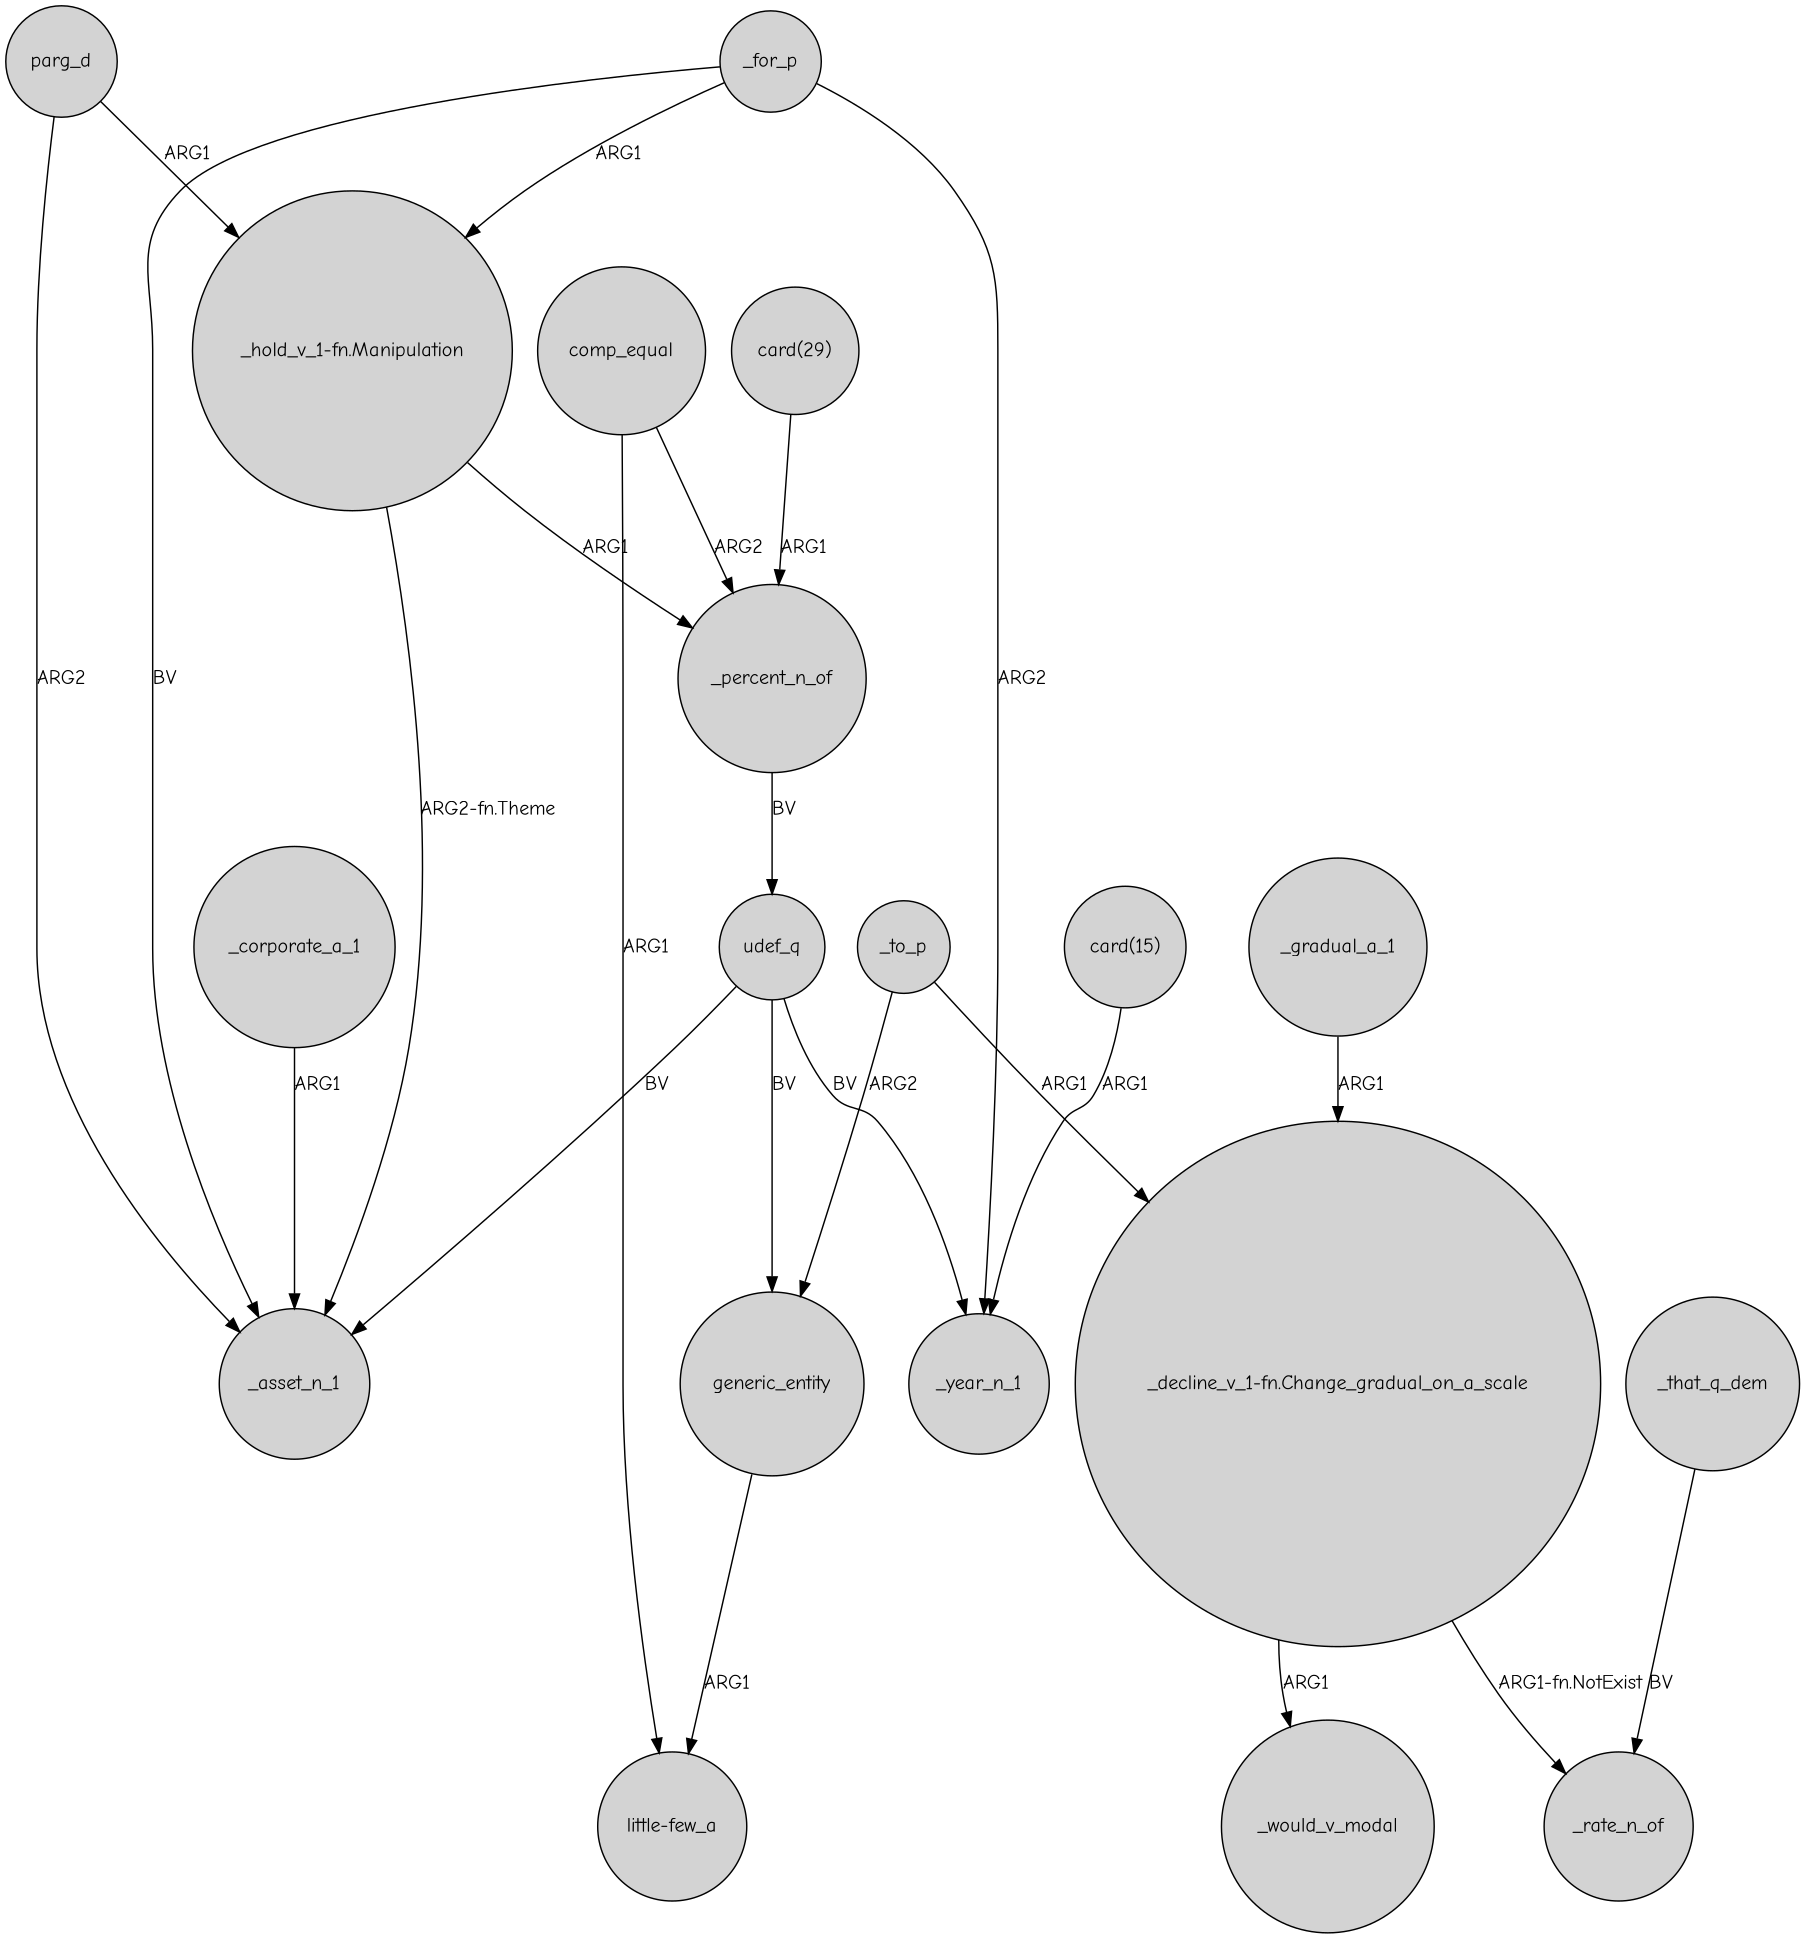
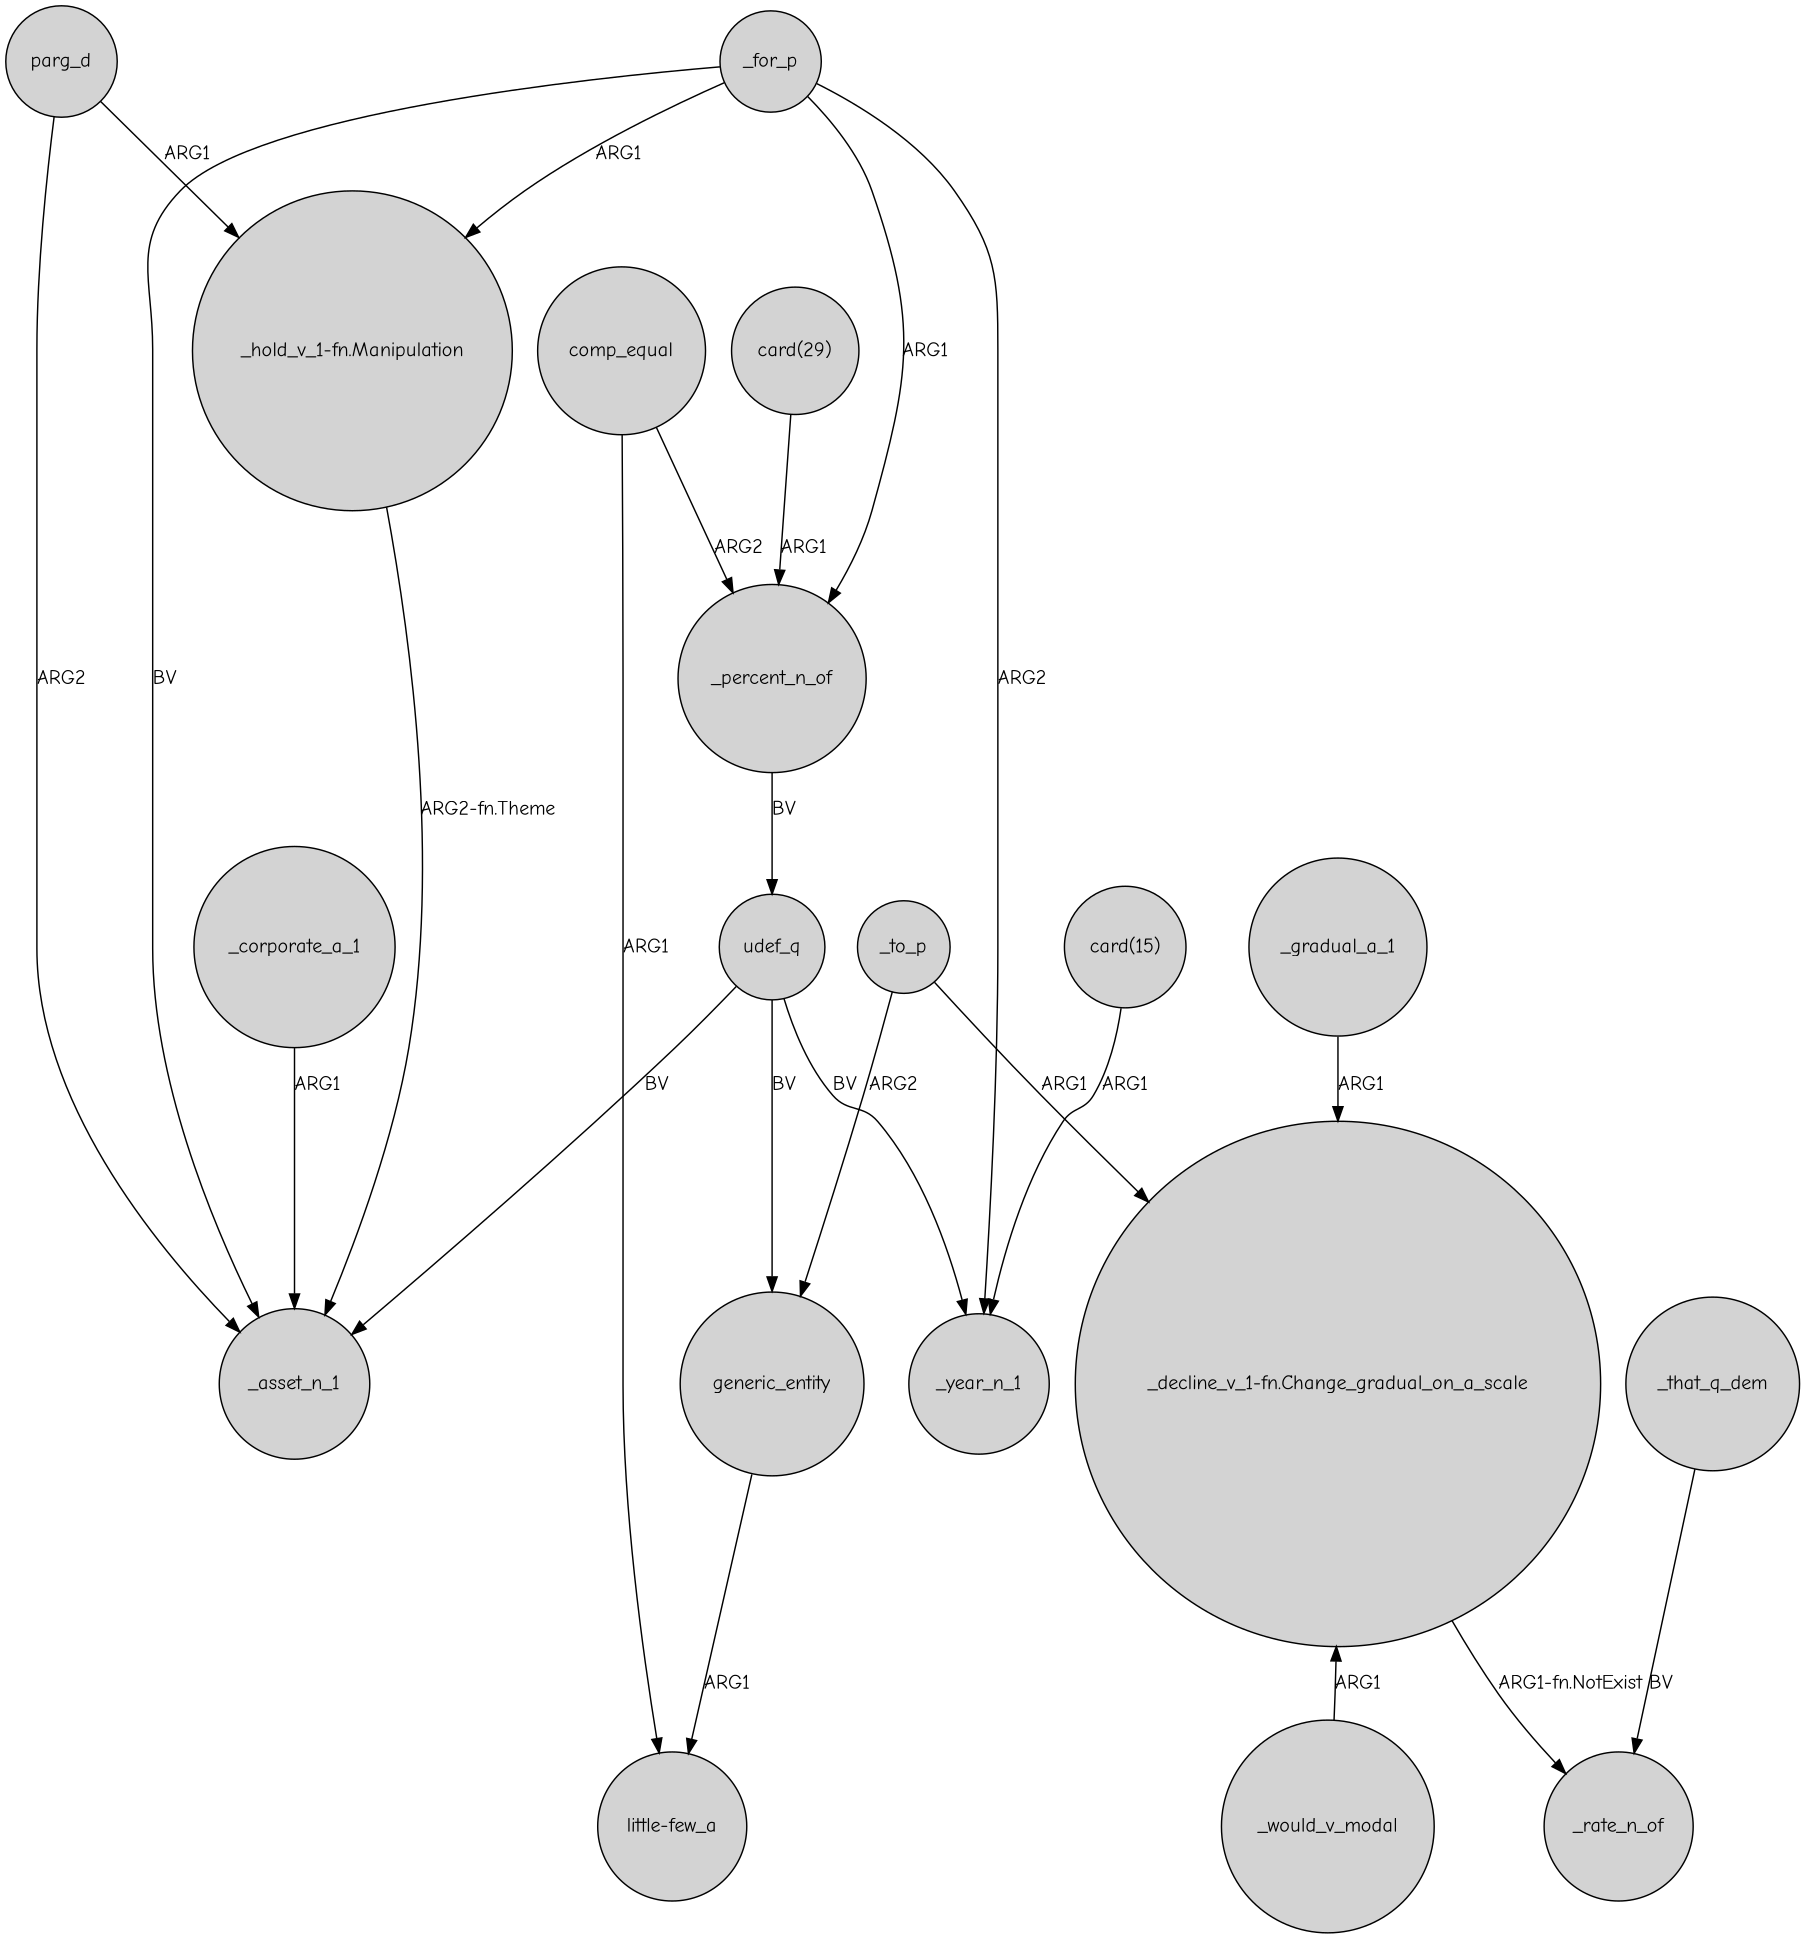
edge "_hold_v_1-fn.Manipulation" -> "_percent_n_of": now "_for_p" -> "_percent_n_of"
edge "_decline_v_1-fn.Change_gradual_on_a_scale" -> "_would_v_modal": reversed
